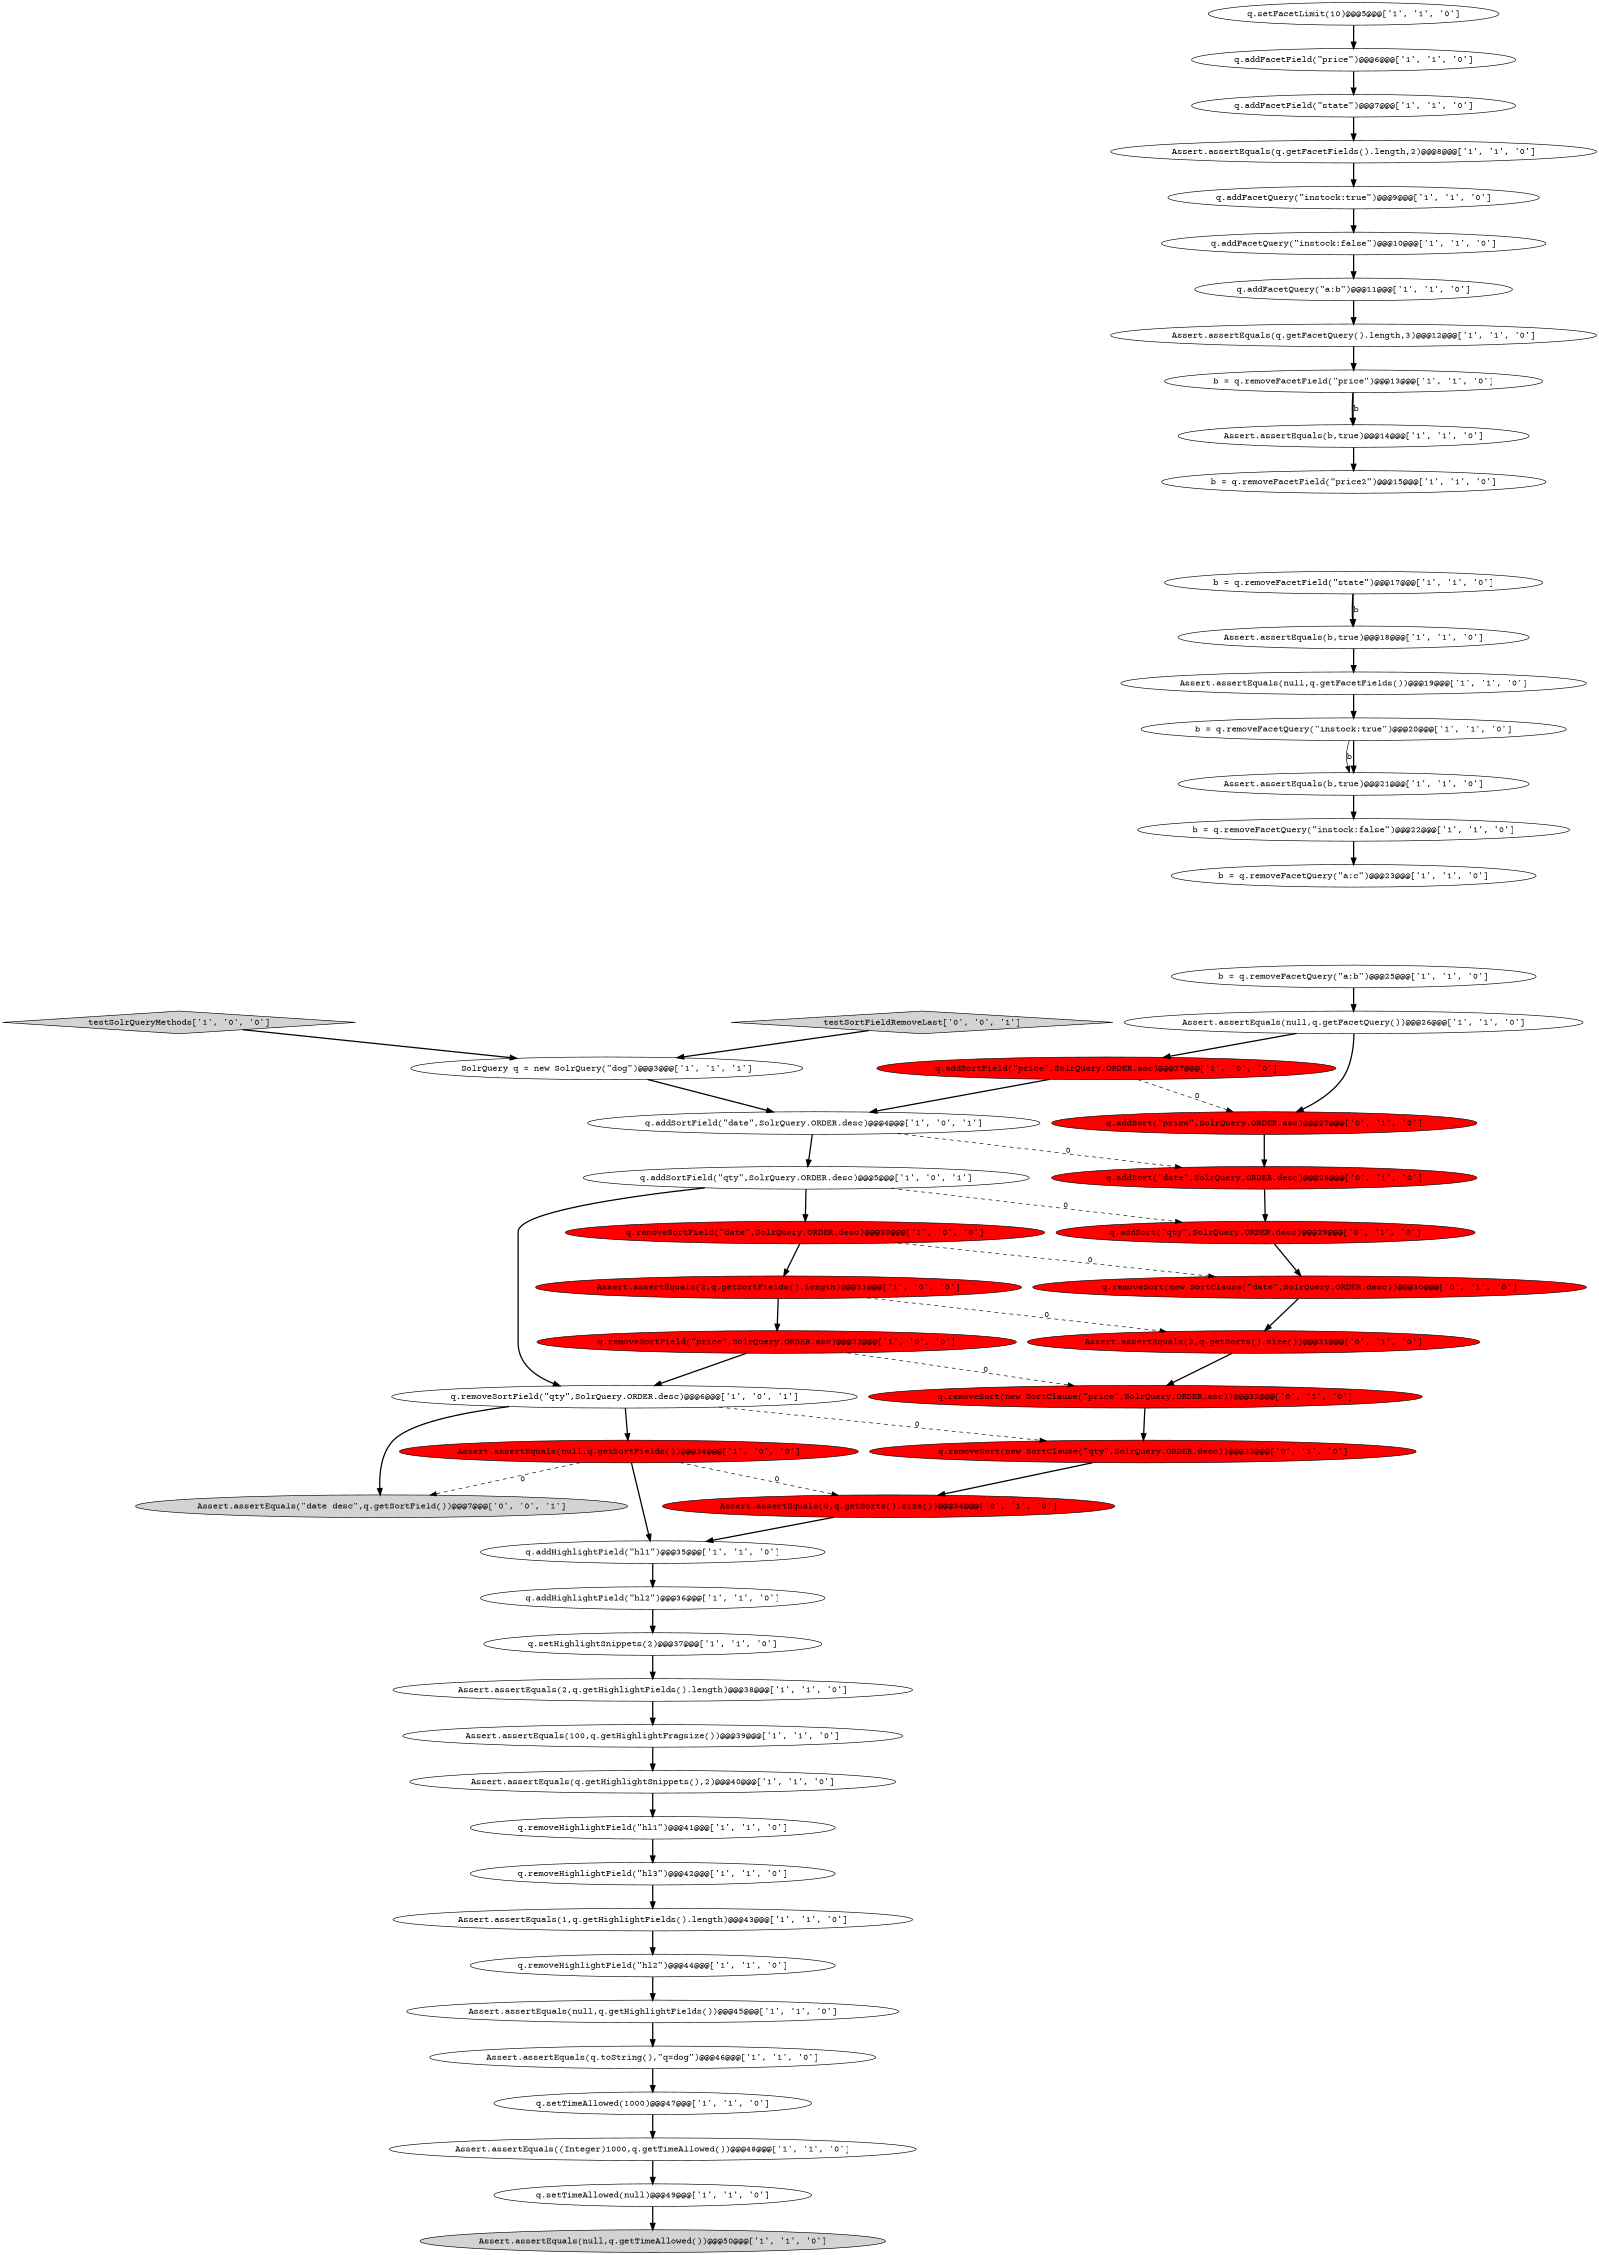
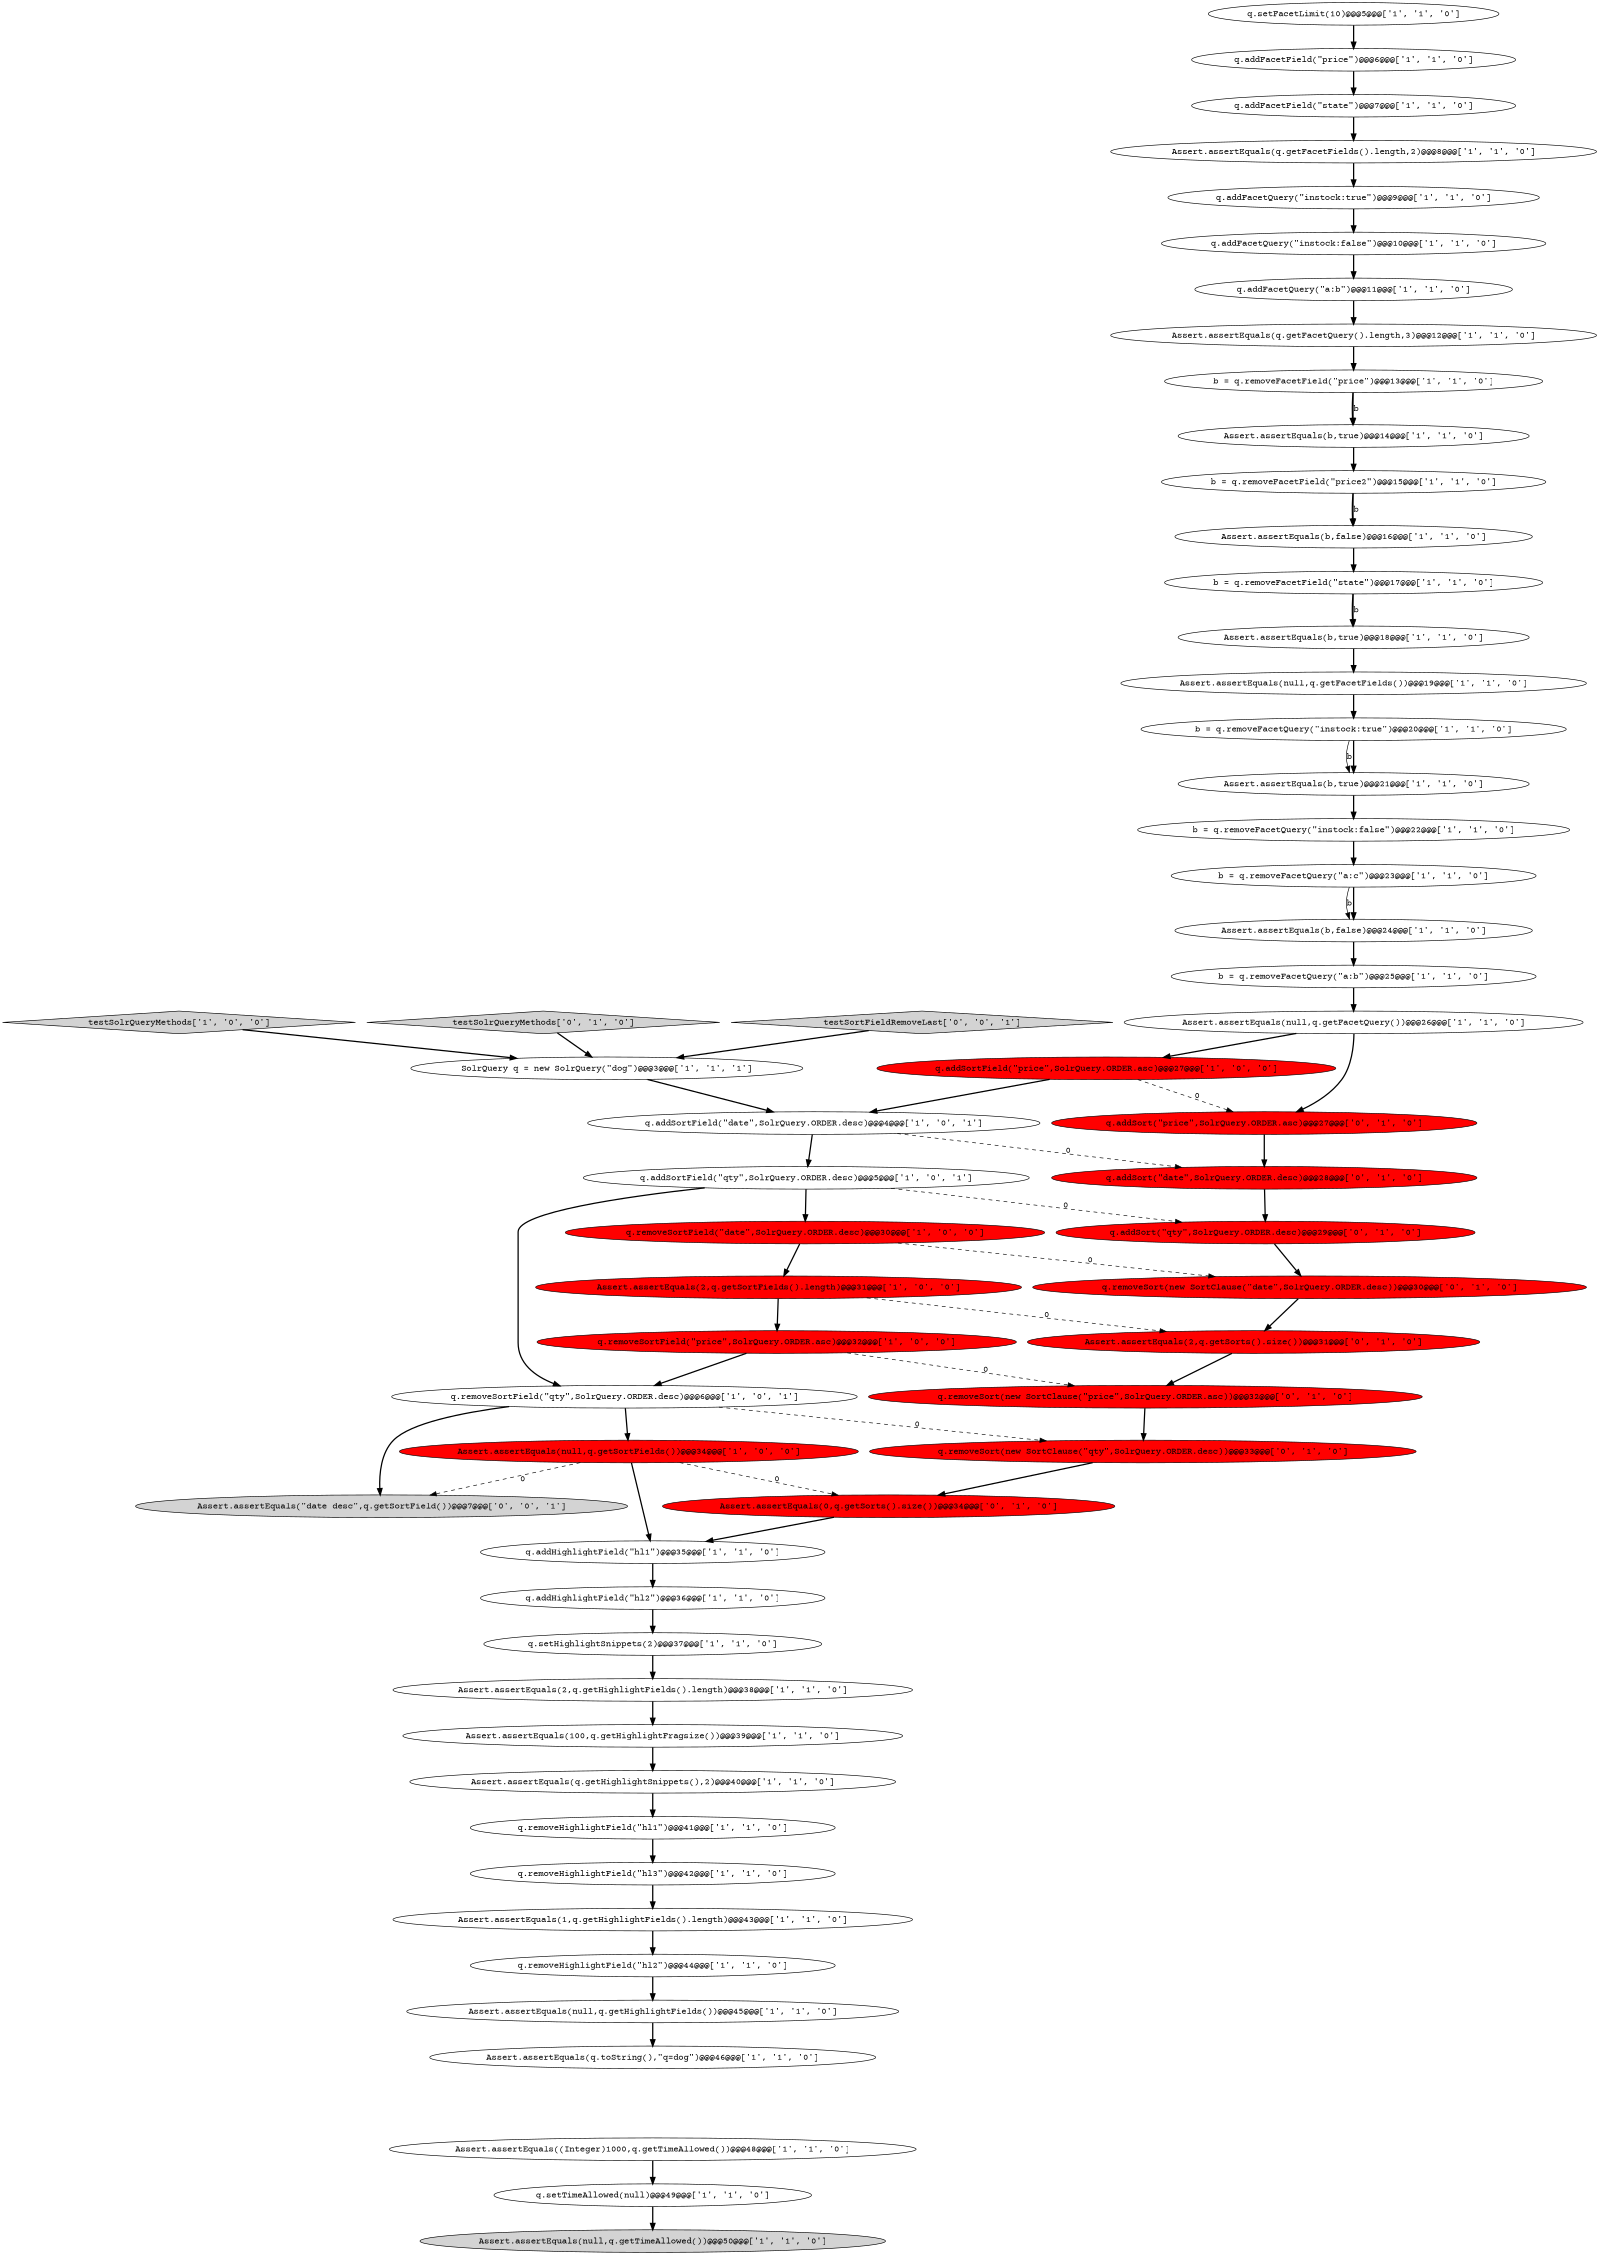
node "Assert.assertEquals(b,false)@@@16@@@['1', '1', '0']": added
node "Assert.assertEquals(b,false)@@@24@@@['1', '1', '0']": added
node "testSolrQueryMethods['0', '1', '0']": added
node "q.setTimeAllowed(1000)@@@47@@@['1', '1', '0']": removed
